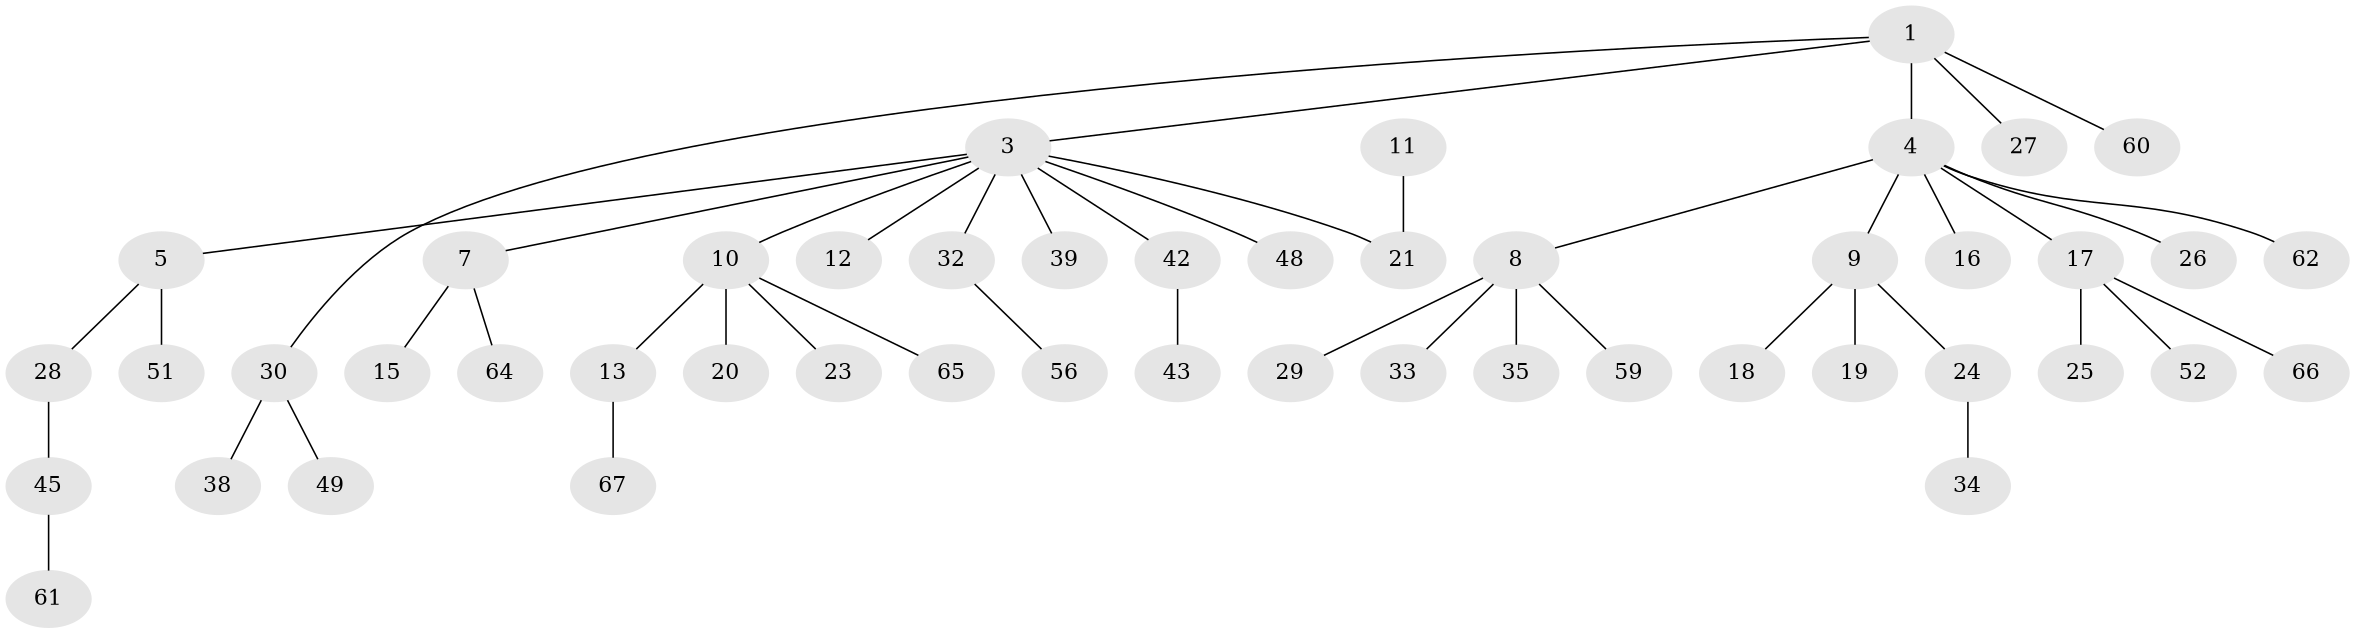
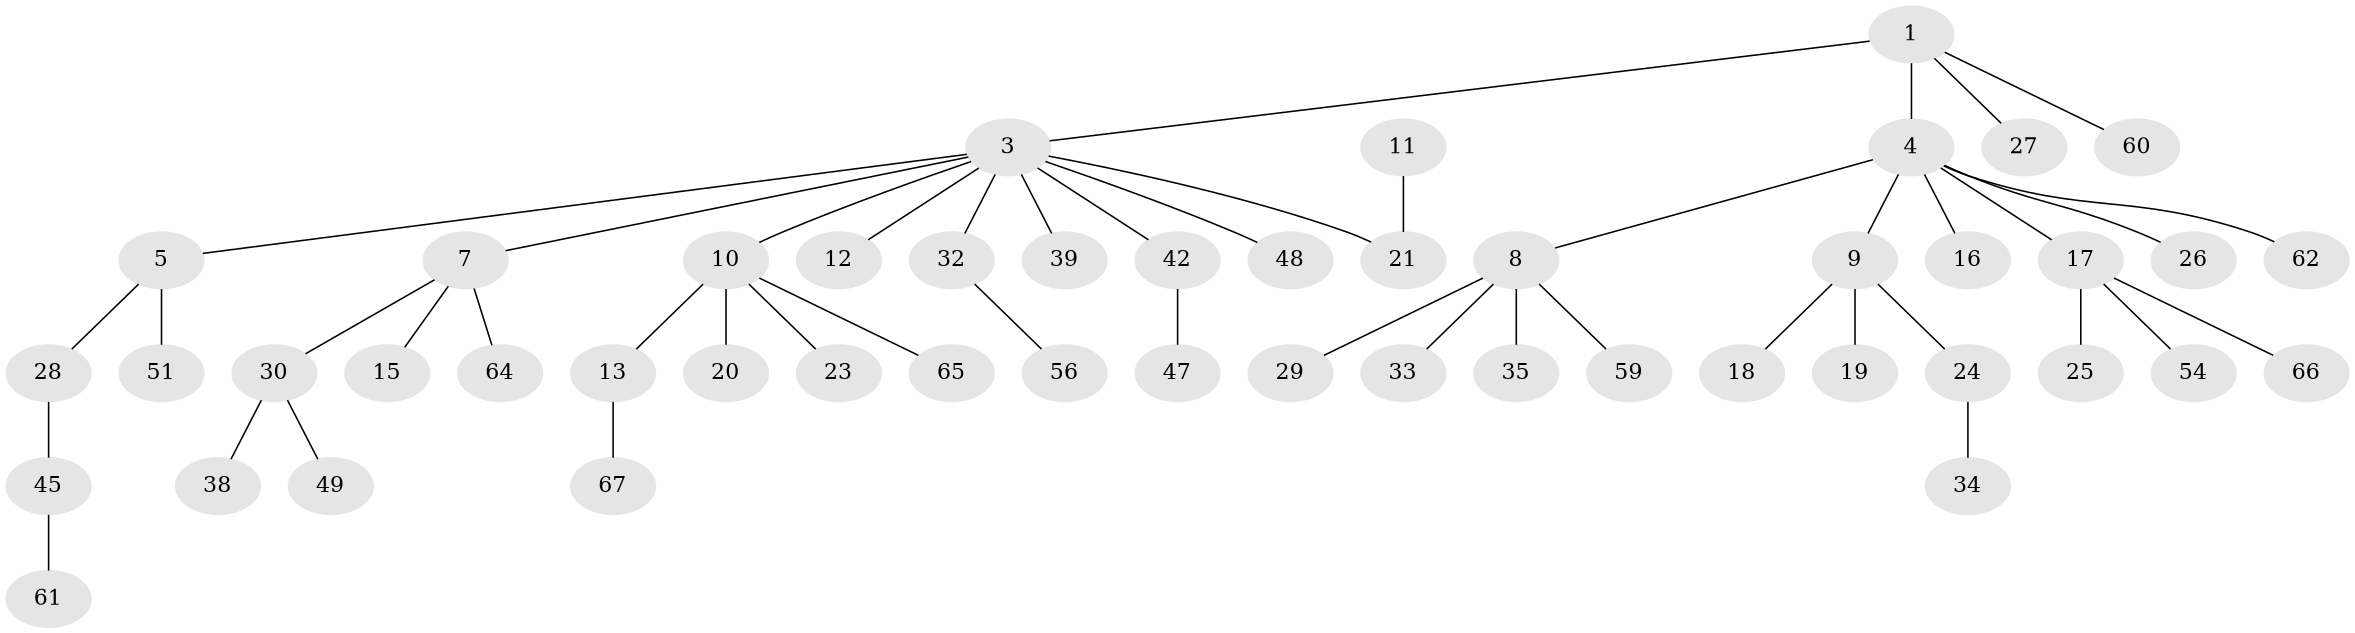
edge "1" -- "30": now "7" -- "30"
node "43": label "43" -> "47"
node "52": label "52" -> "54"
